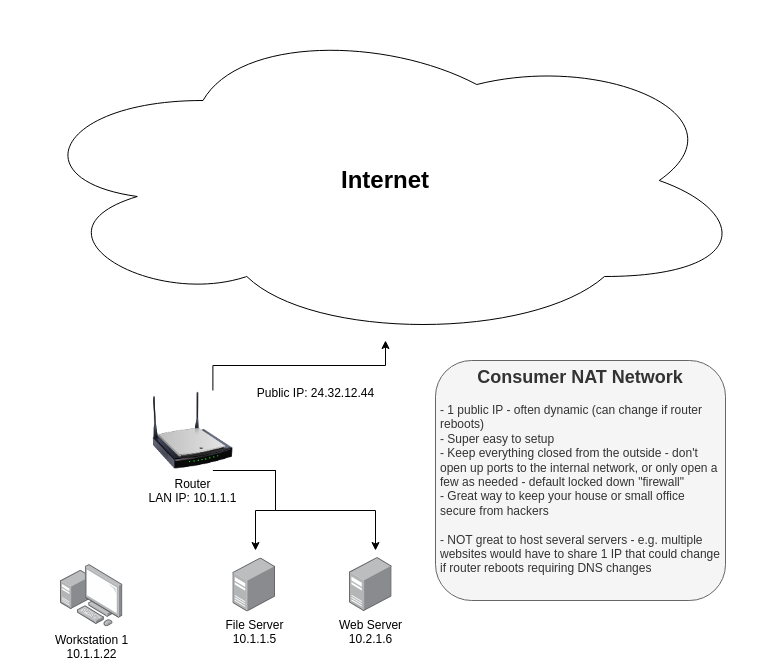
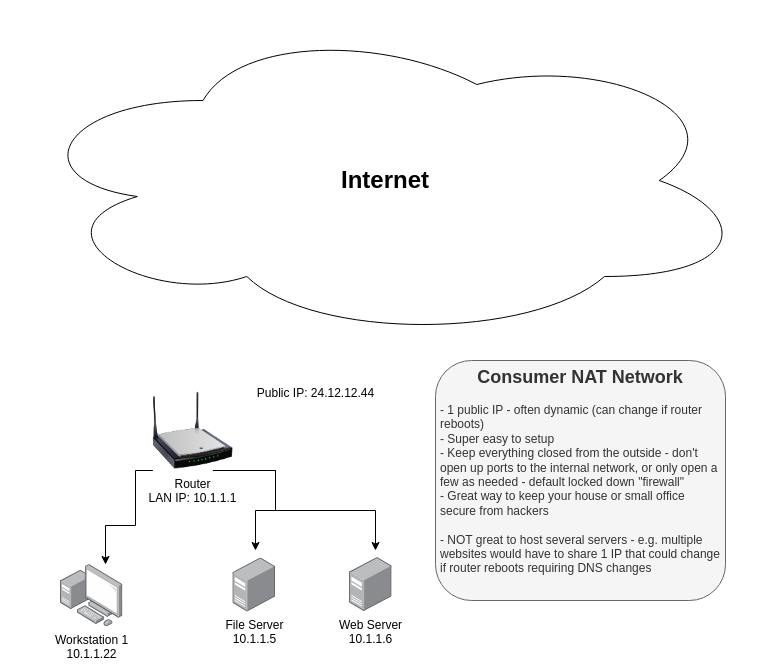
edge "Router LAN IP: 10.1.1.1" -> "Internet": removed
node "Public IP: 24.32.12.44": label "Public IP: 24.32.12.44" -> "Public IP: 24.12.12.44"
edge "Router LAN IP: 10.1.1.1" -> "Workstation 1 10.1.1.22": added
node "Web Server 10.2.1.6": label "Web Server 10.2.1.6" -> "Web Server 10.1.1.6"
